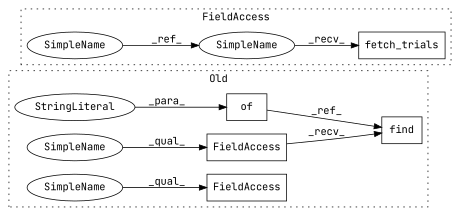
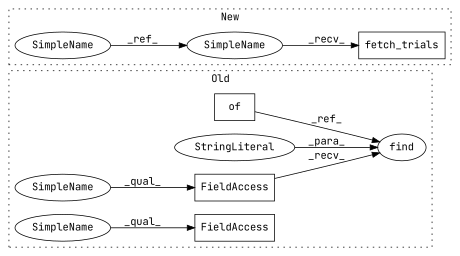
cluster "FieldAccess": label "FieldAccess" -> "New"
edge "StringLiteral" -> "of": now "StringLiteral" -> "find"
node "find": shape box -> ellipse
